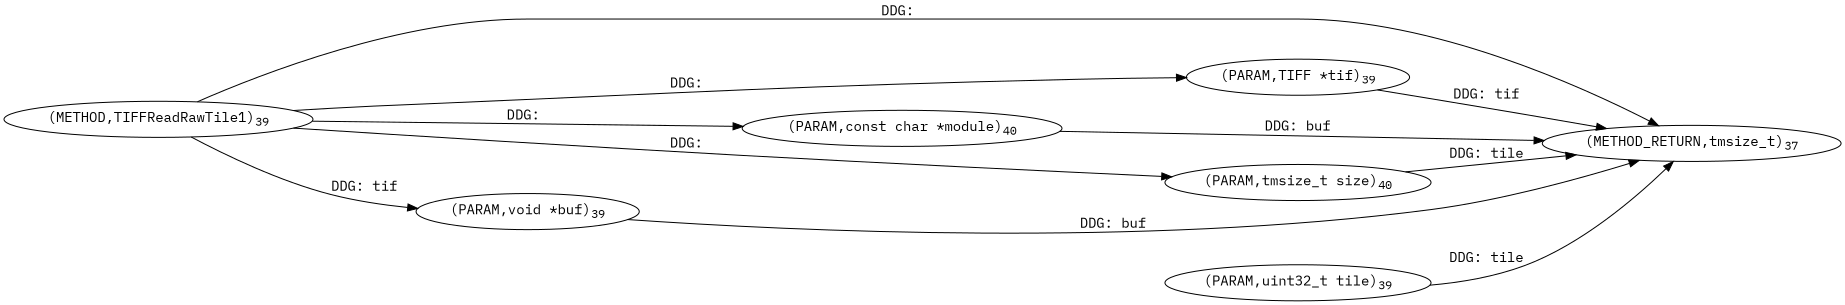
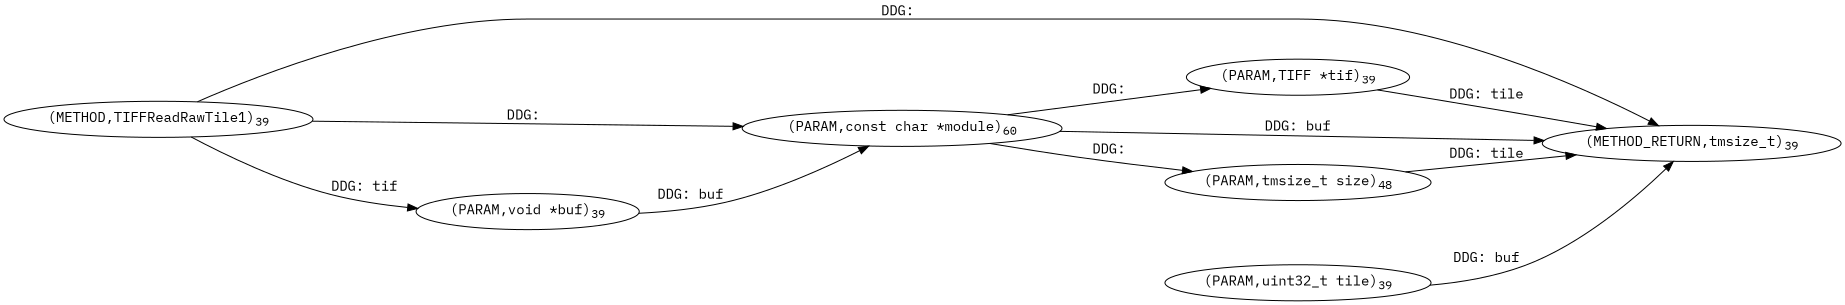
edge "(METHOD,TIFFReadRawTile1)" -> "(PARAM,TIFF *tif)": now "(PARAM,const char *module)" -> "(PARAM,TIFF *tif)"
edge "(PARAM,TIFF *tif)" -> "(METHOD_RETURN,tmsize_t)": label "DDG: tif" -> "DDG: tile"
node "(PARAM,const char *module)": text "40" -> "60"
node "(METHOD_RETURN,tmsize_t)": text "37" -> "39"
edge "(METHOD,TIFFReadRawTile1)" -> "(PARAM,tmsize_t size)": now "(PARAM,const char *module)" -> "(PARAM,tmsize_t size)"
node "(PARAM,tmsize_t size)": text "40" -> "48"
edge "(PARAM,void *buf)" -> "(METHOD_RETURN,tmsize_t)": now "(PARAM,void *buf)" -> "(PARAM,const char *module)"
edge "(PARAM,uint32_t tile)" -> "(METHOD_RETURN,tmsize_t)": label "DDG: tile" -> "DDG: buf"
